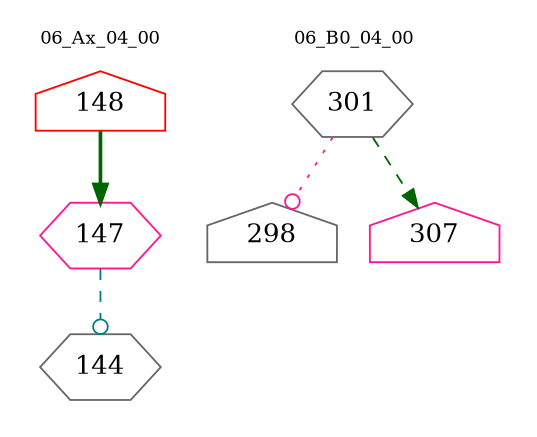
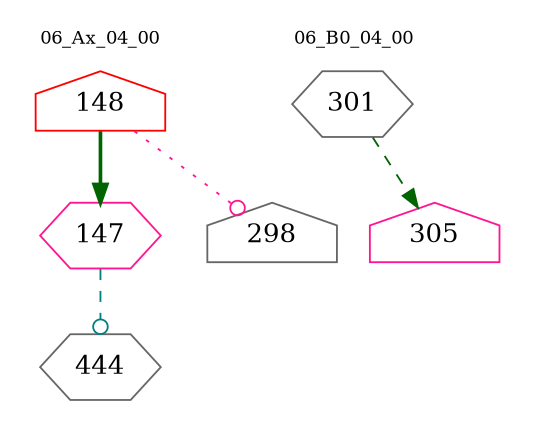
edge "301" -> "298": now "148" -> "298"
node "307": label "307" -> "305"
node "144": label "144" -> "444"
